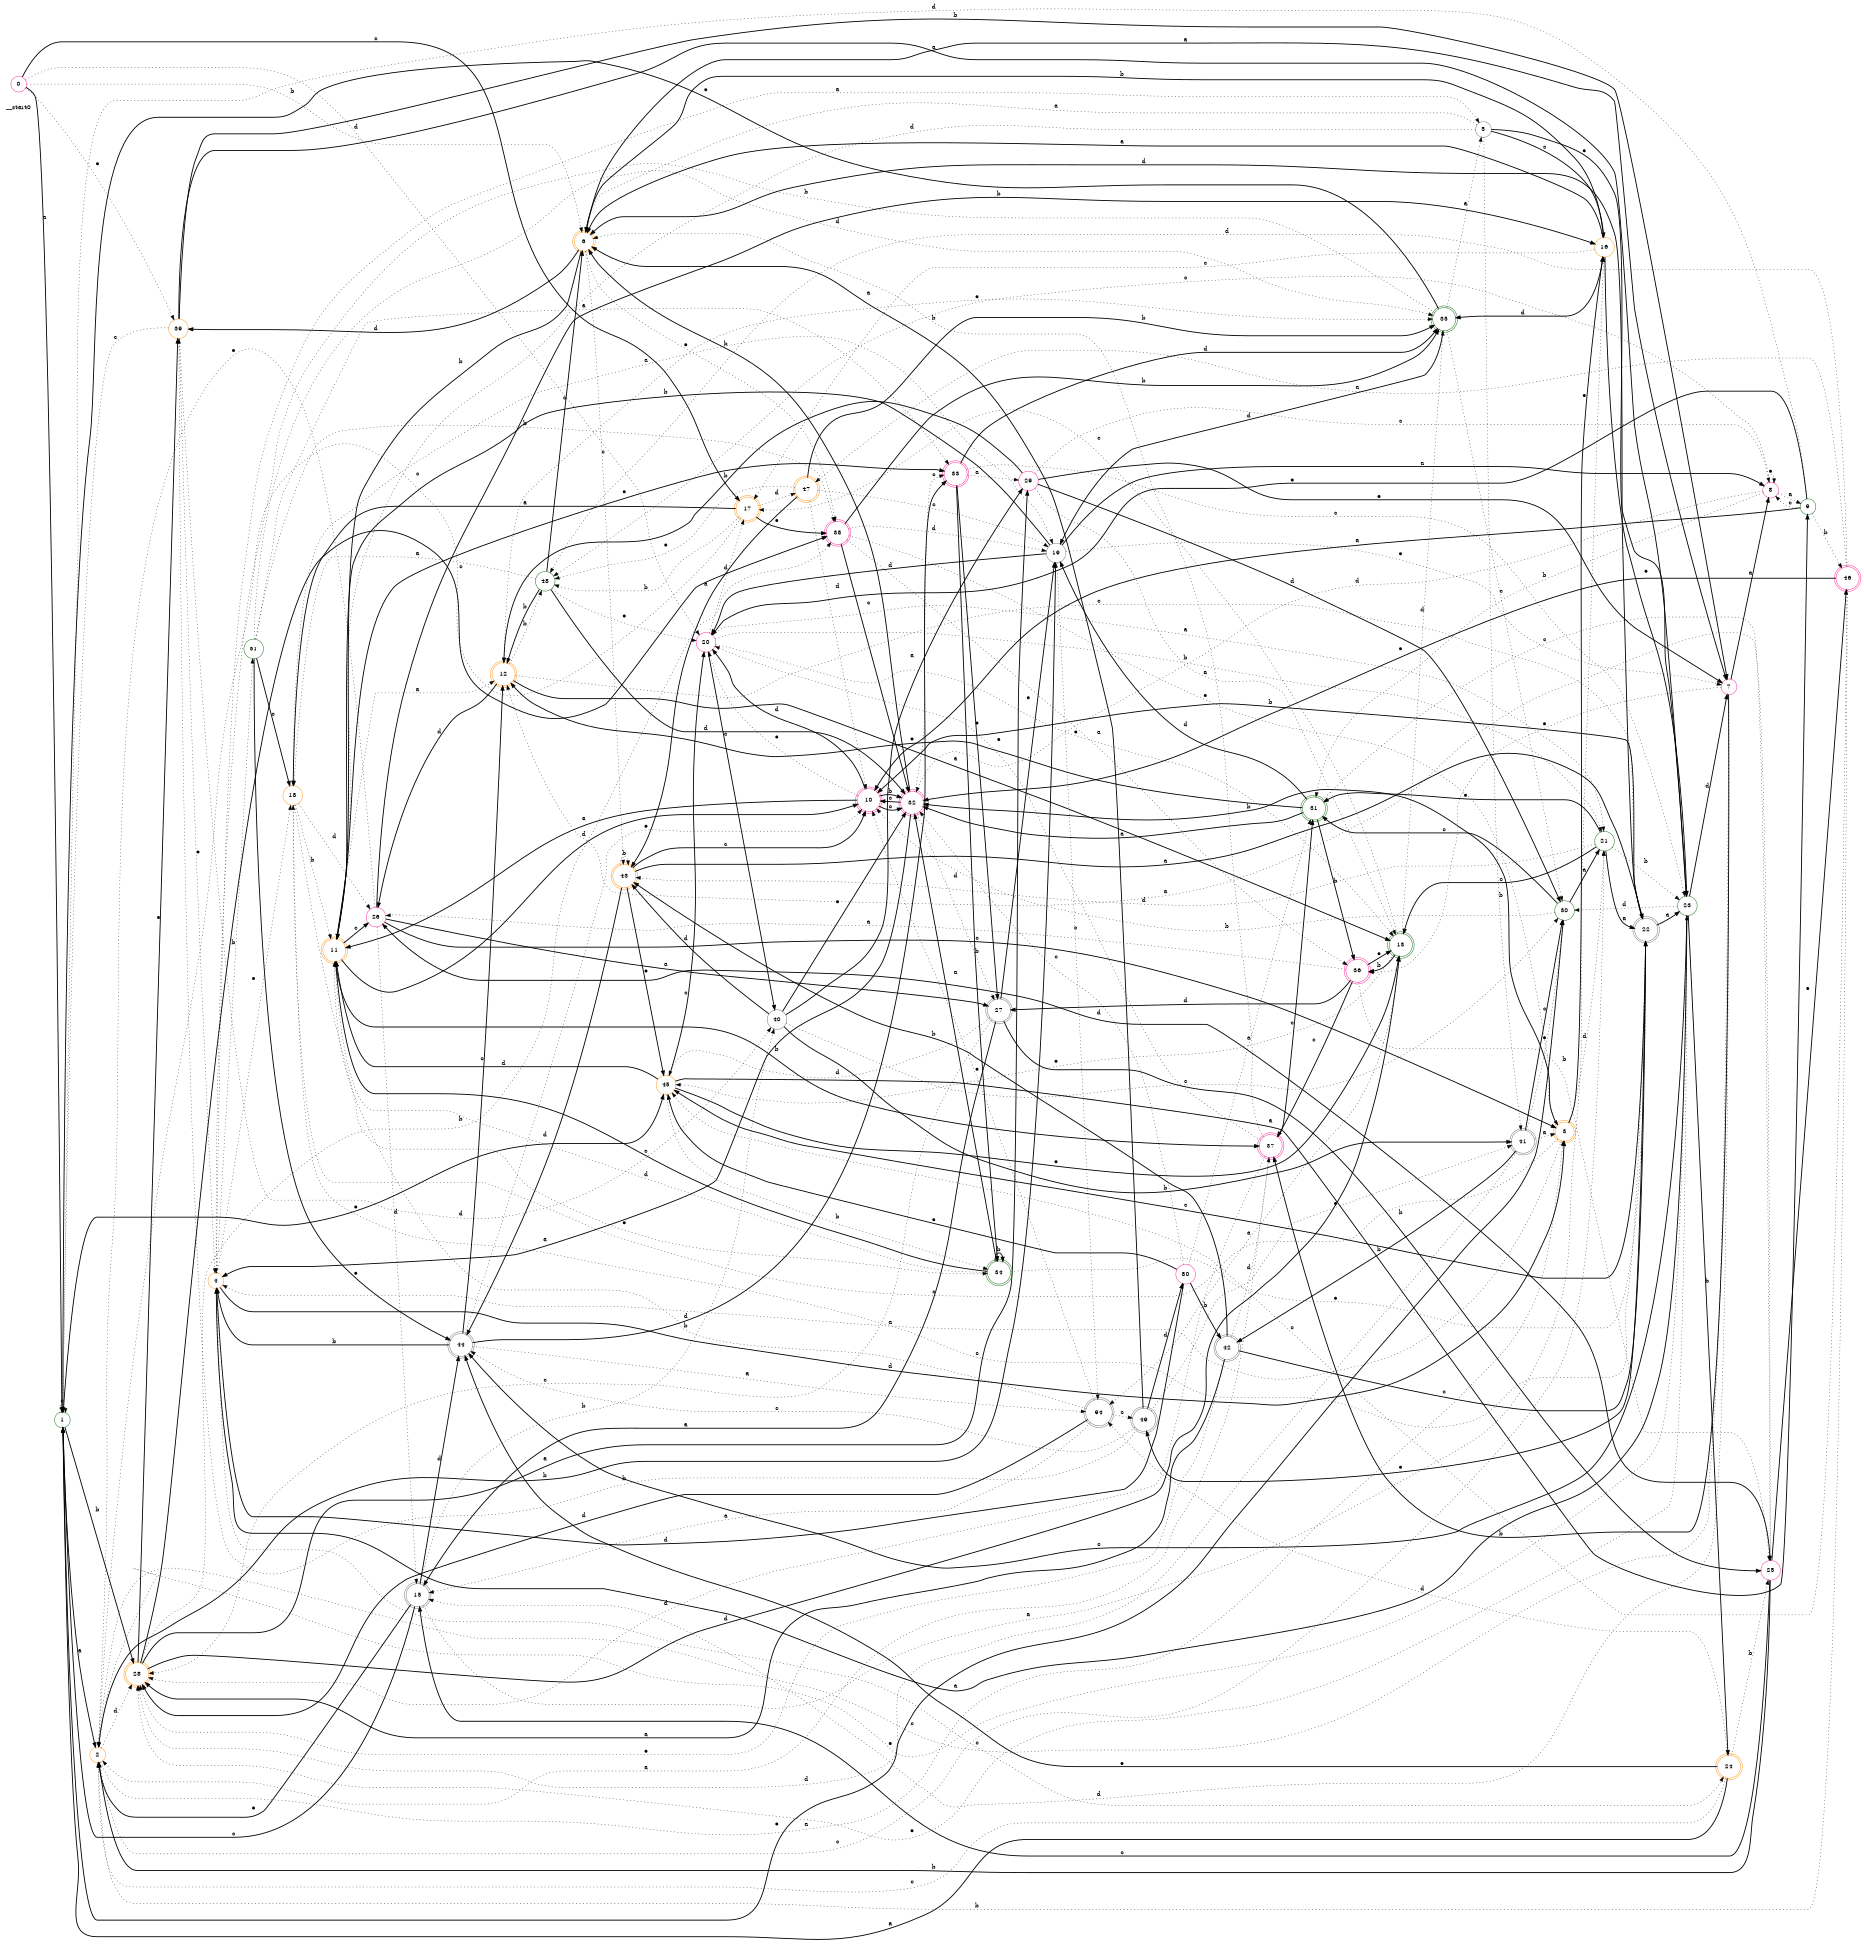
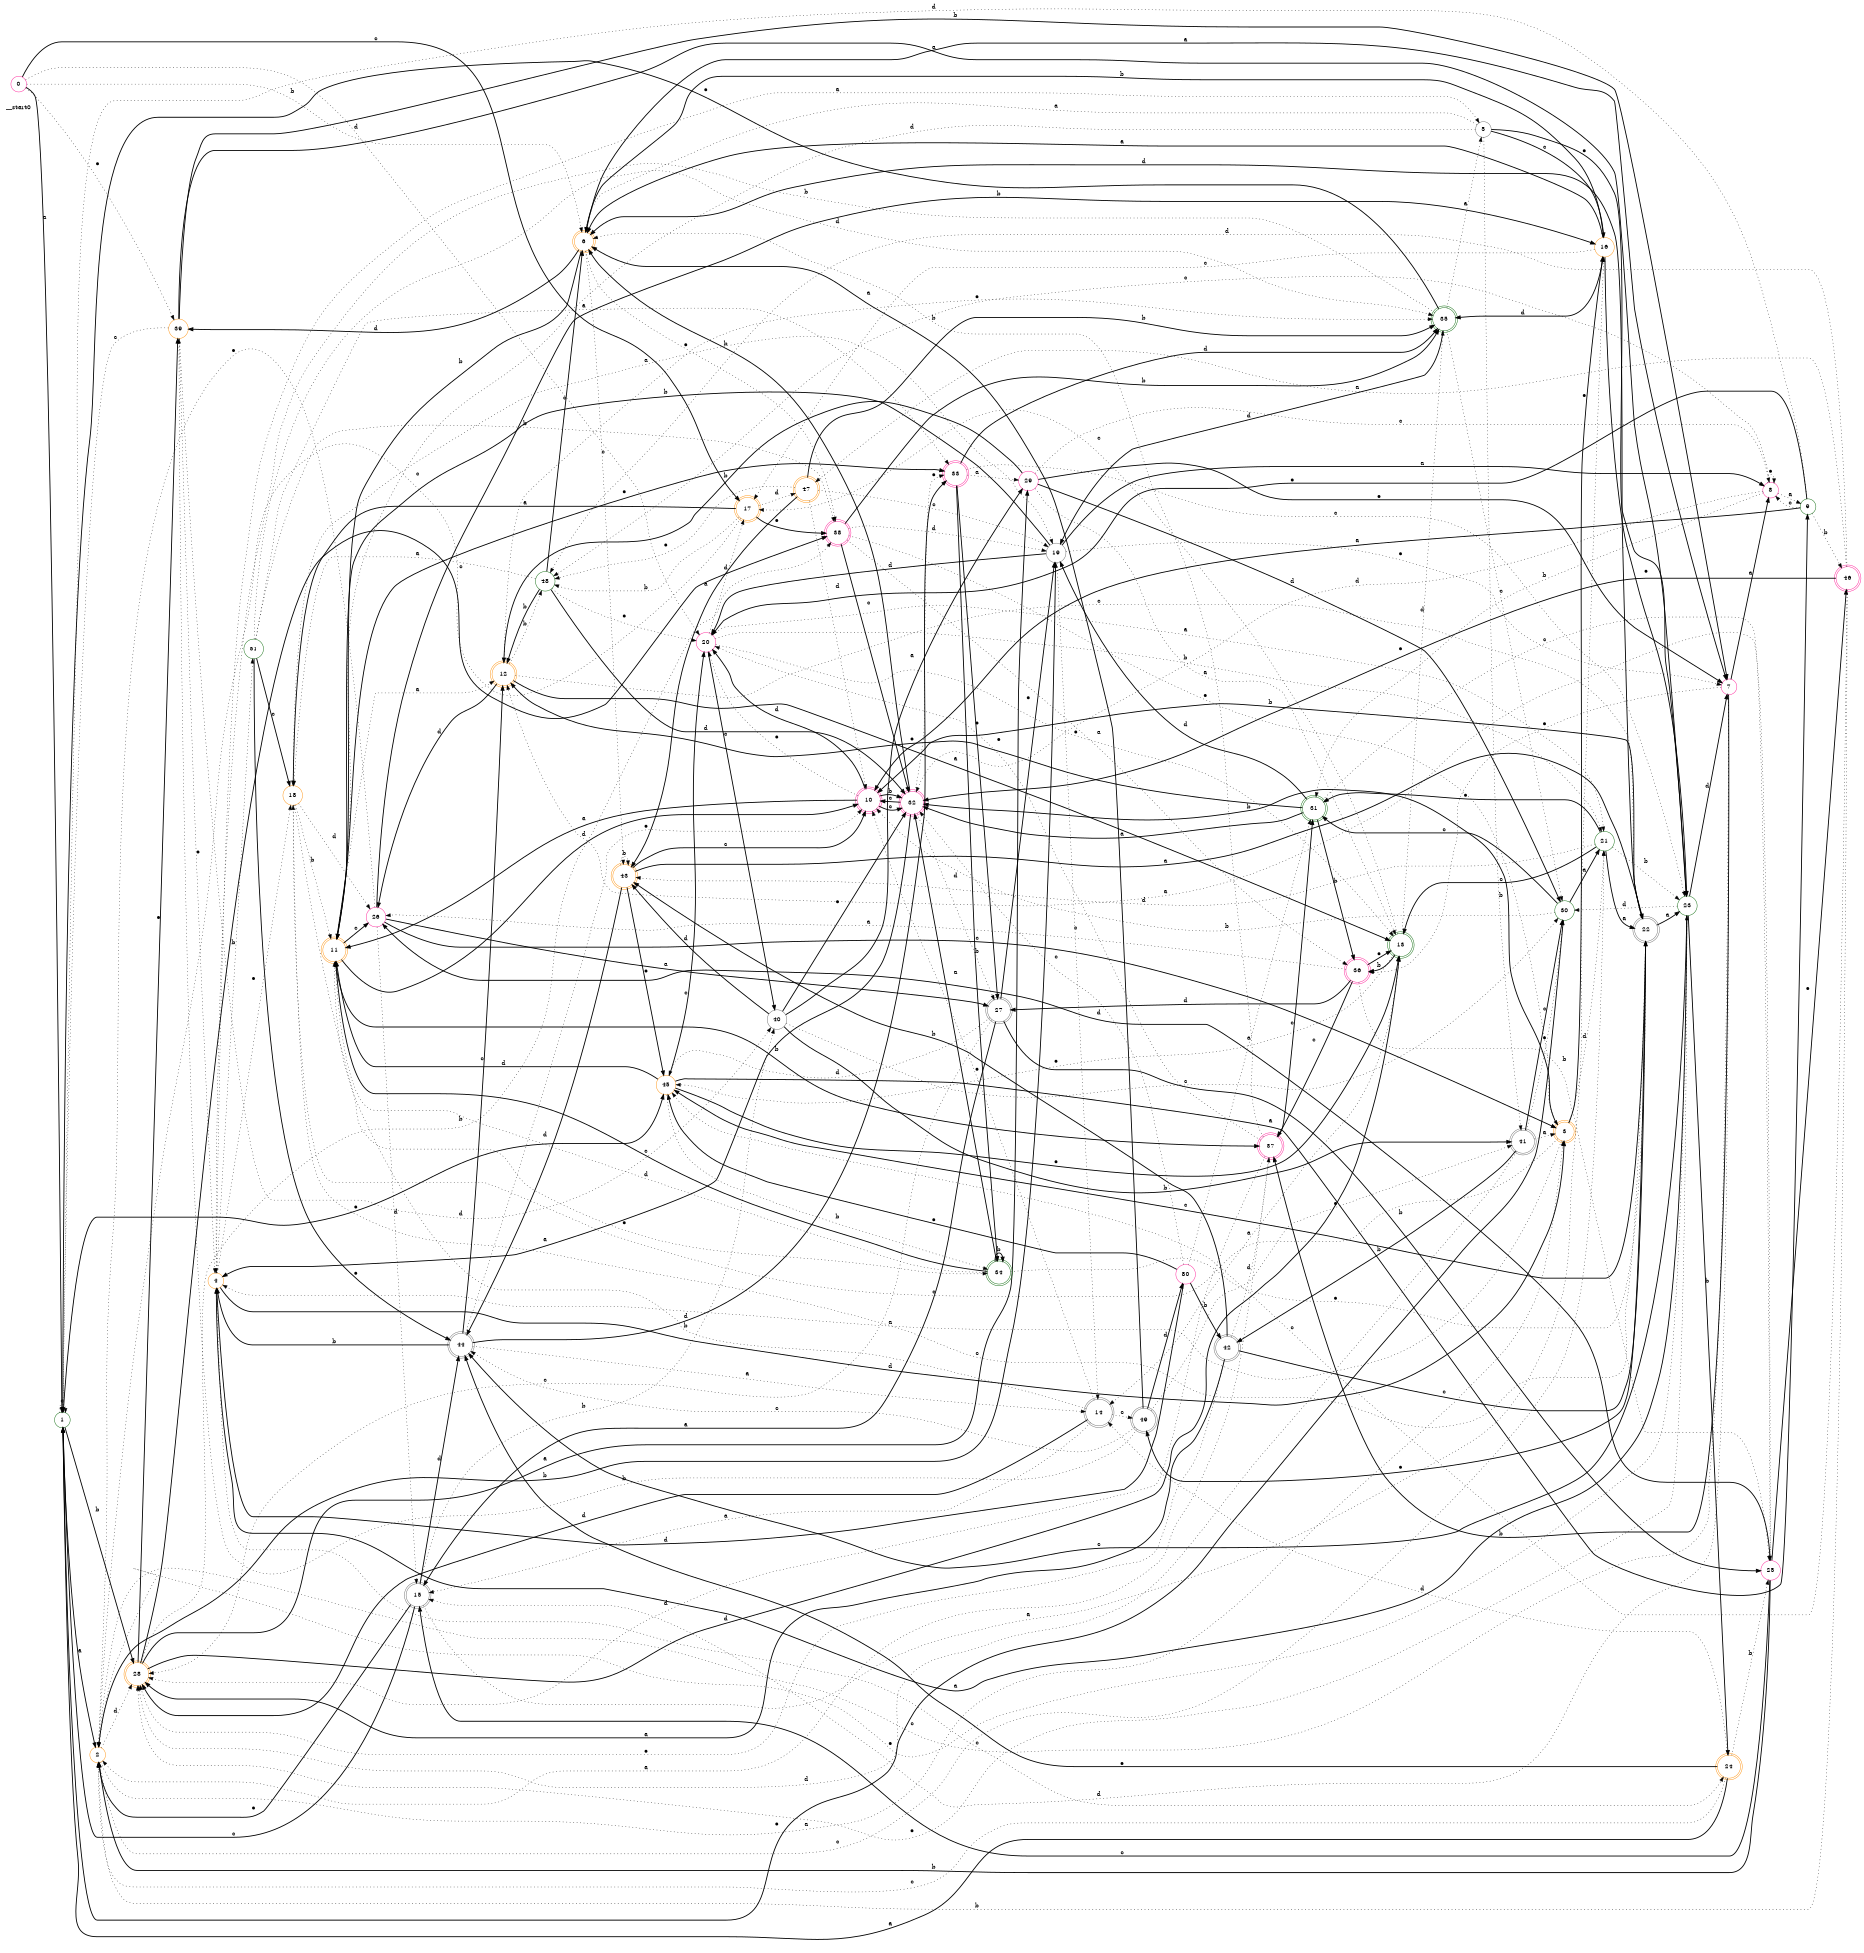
edge "32" -> "33": label "c" -> "e"
node "94": label "94" -> "14"
